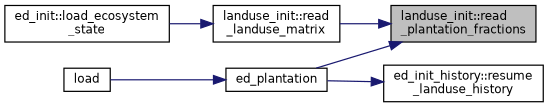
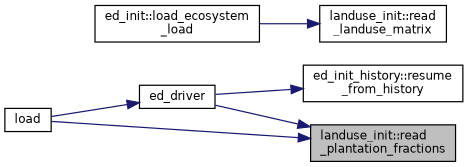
node "ed_init::load_ecosystem _state": label "ed_init::load_ecosystem _state" -> "ed_init::load_ecosystem _load"
edge "landuse_init::read _landuse_matrix" -> "landuse_init::read _plantation_fractions": now "load" -> "landuse_init::read _plantation_fractions"
node "ed_plantation": label "ed_plantation" -> "ed_driver"
node "ed_init_history::resume _landuse_history": label "ed_init_history::resume _landuse_history" -> "ed_init_history::resume _from_history"
